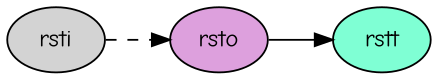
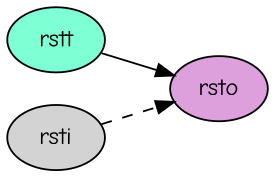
edge "rsto" -> "rstt": reversed
